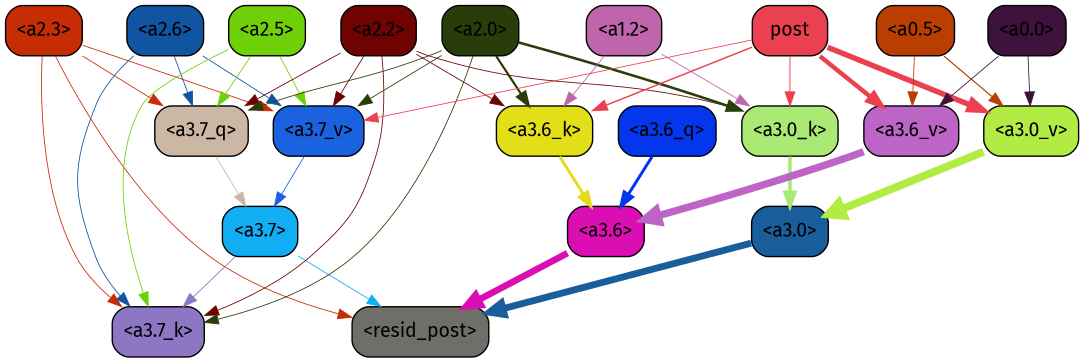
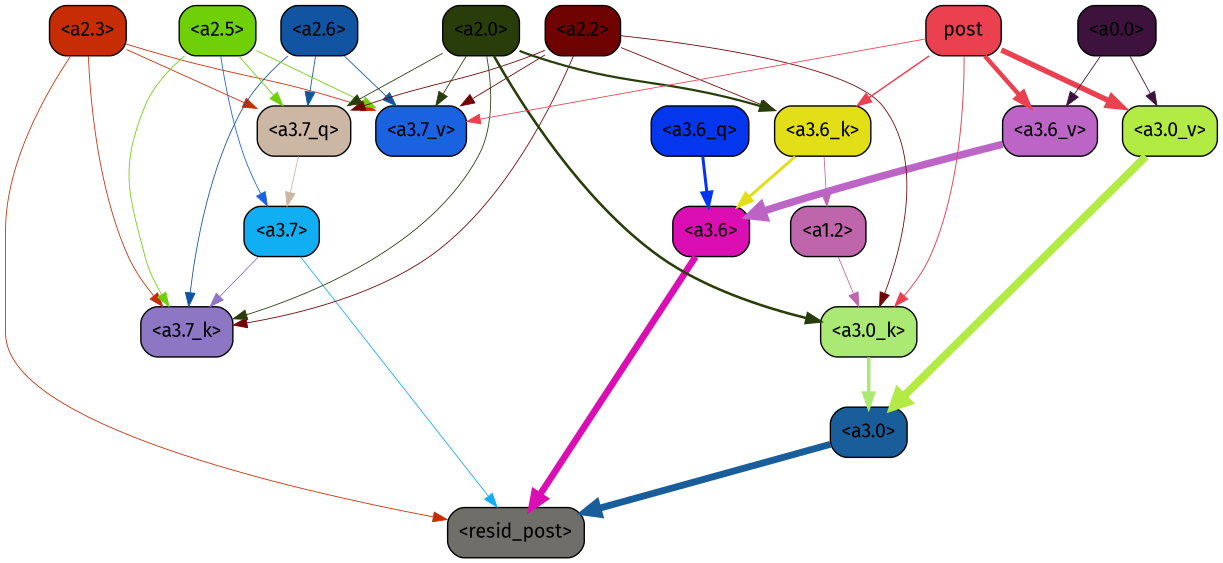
node "<a0.5>": removed
edge "<a1.2>" -> "<a3.6_k>": reversed
edge "<a3.7_v>" -> "<a3.7>": now "<a2.5>" -> "<a3.7>"
